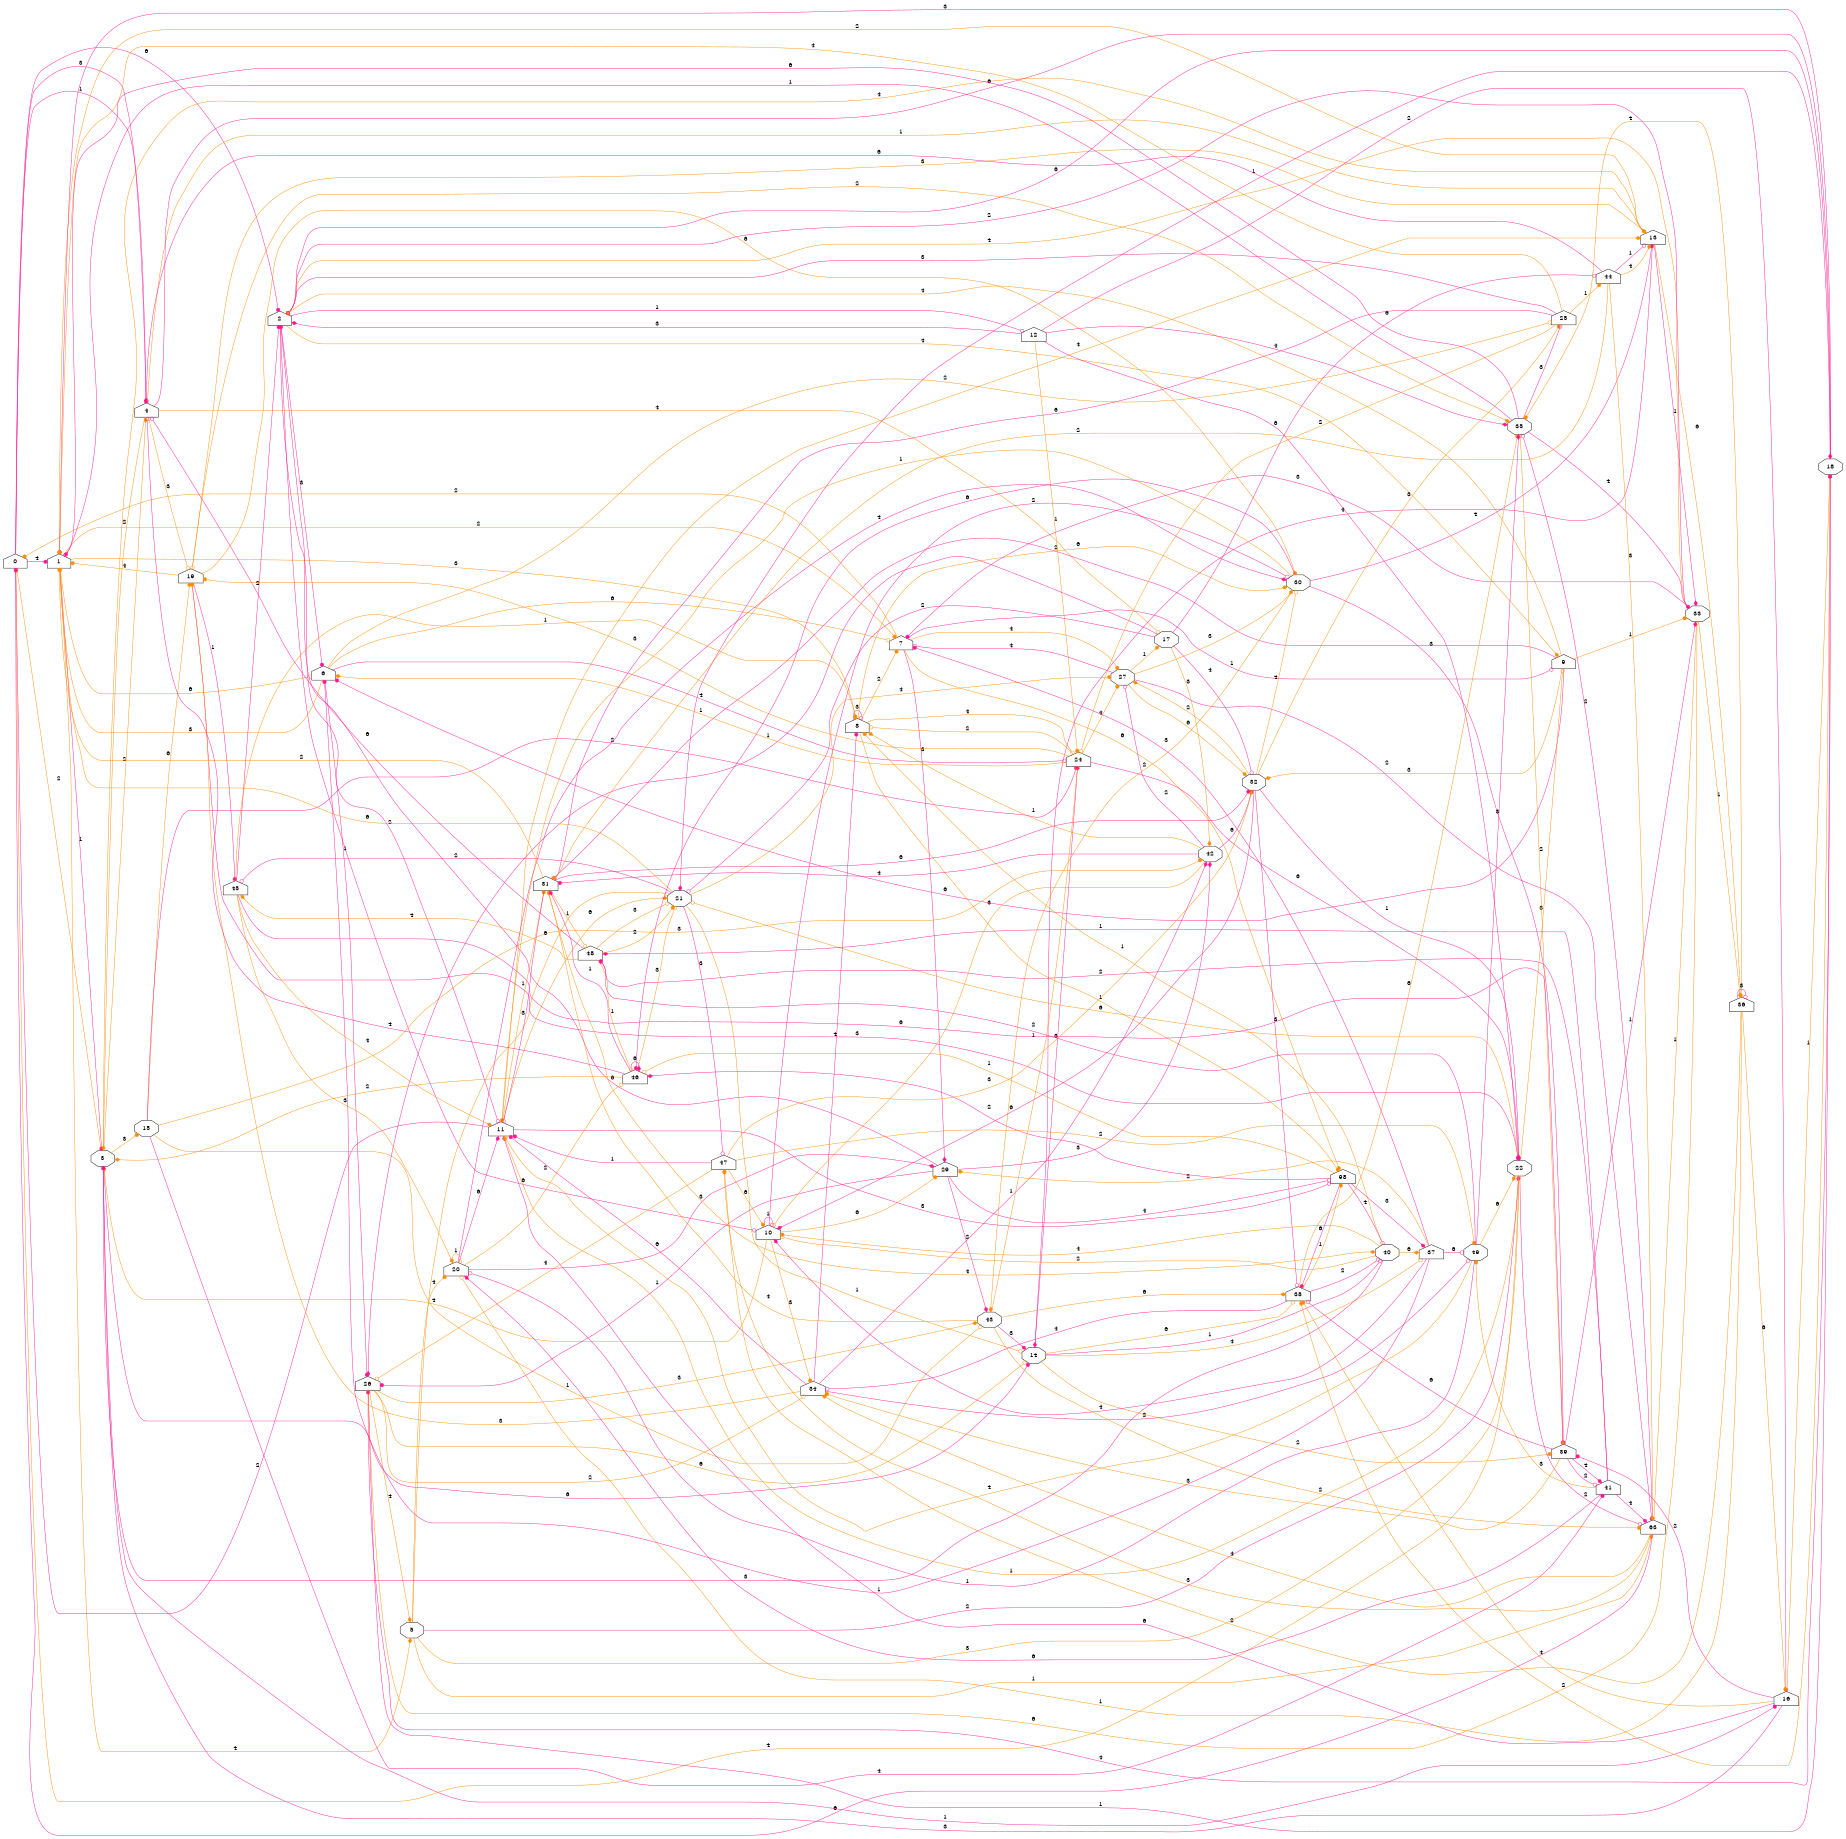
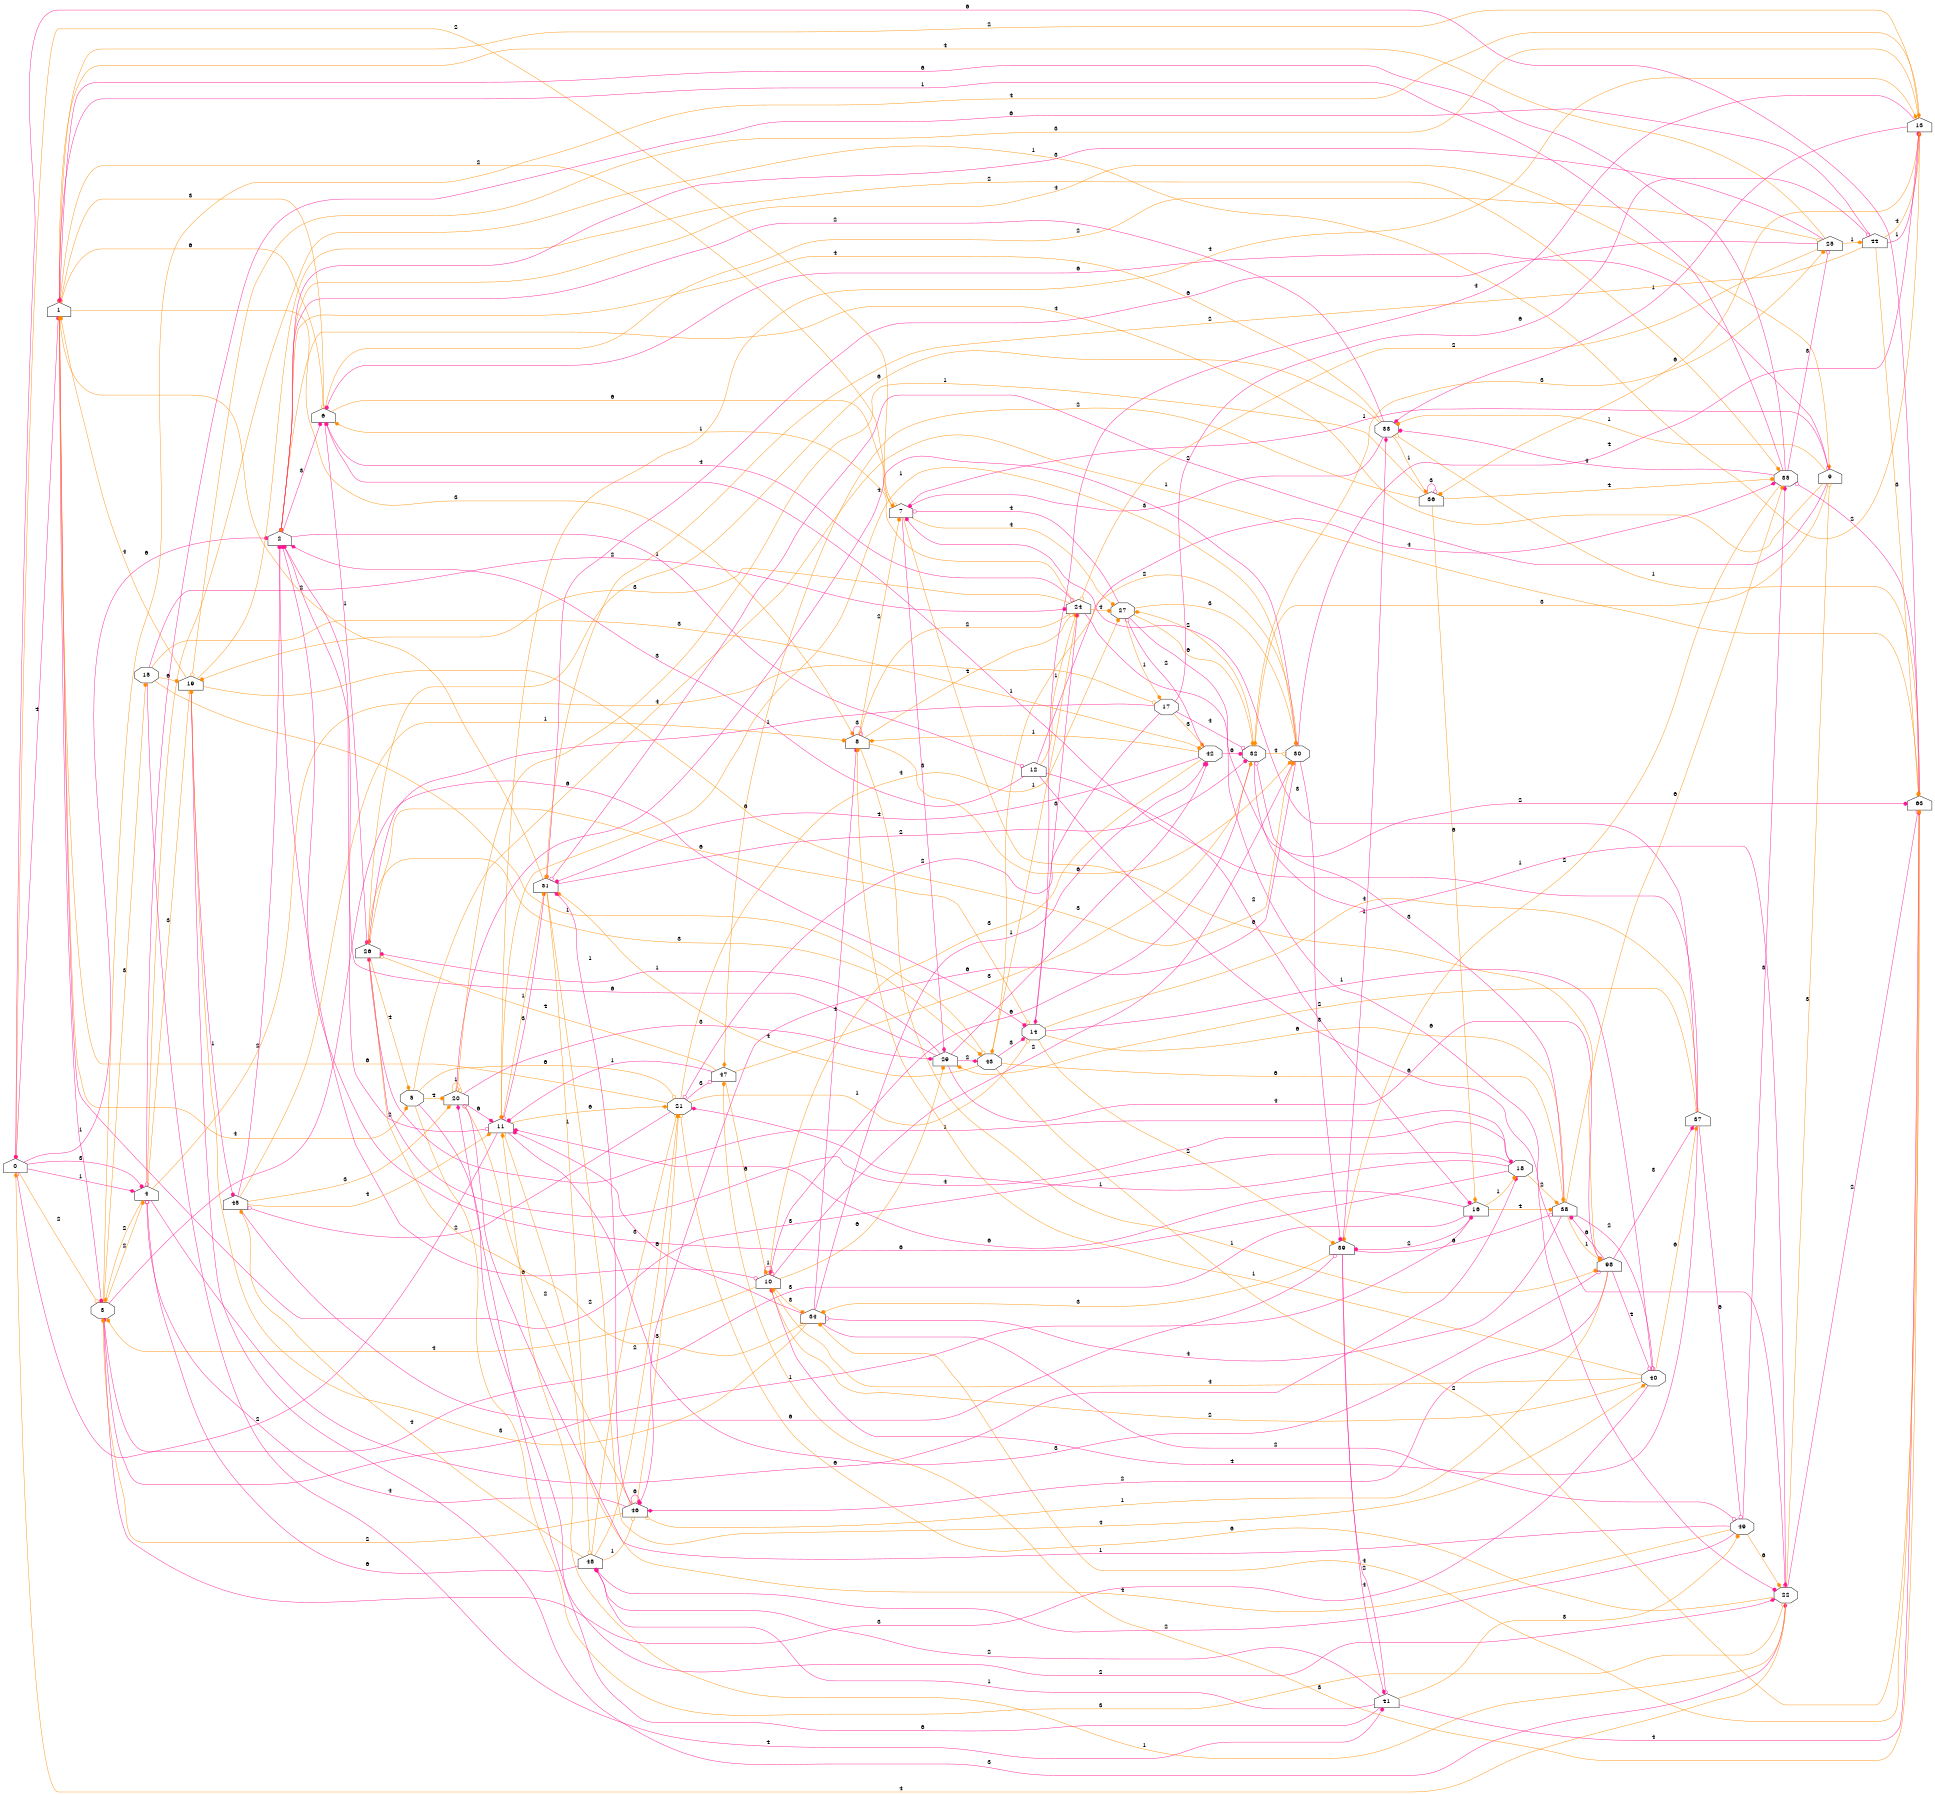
edge "31" -> "32": label "6" -> "2"
edge "32" -> "38": reversed
edge "47" -> "49": removed, label "2"
